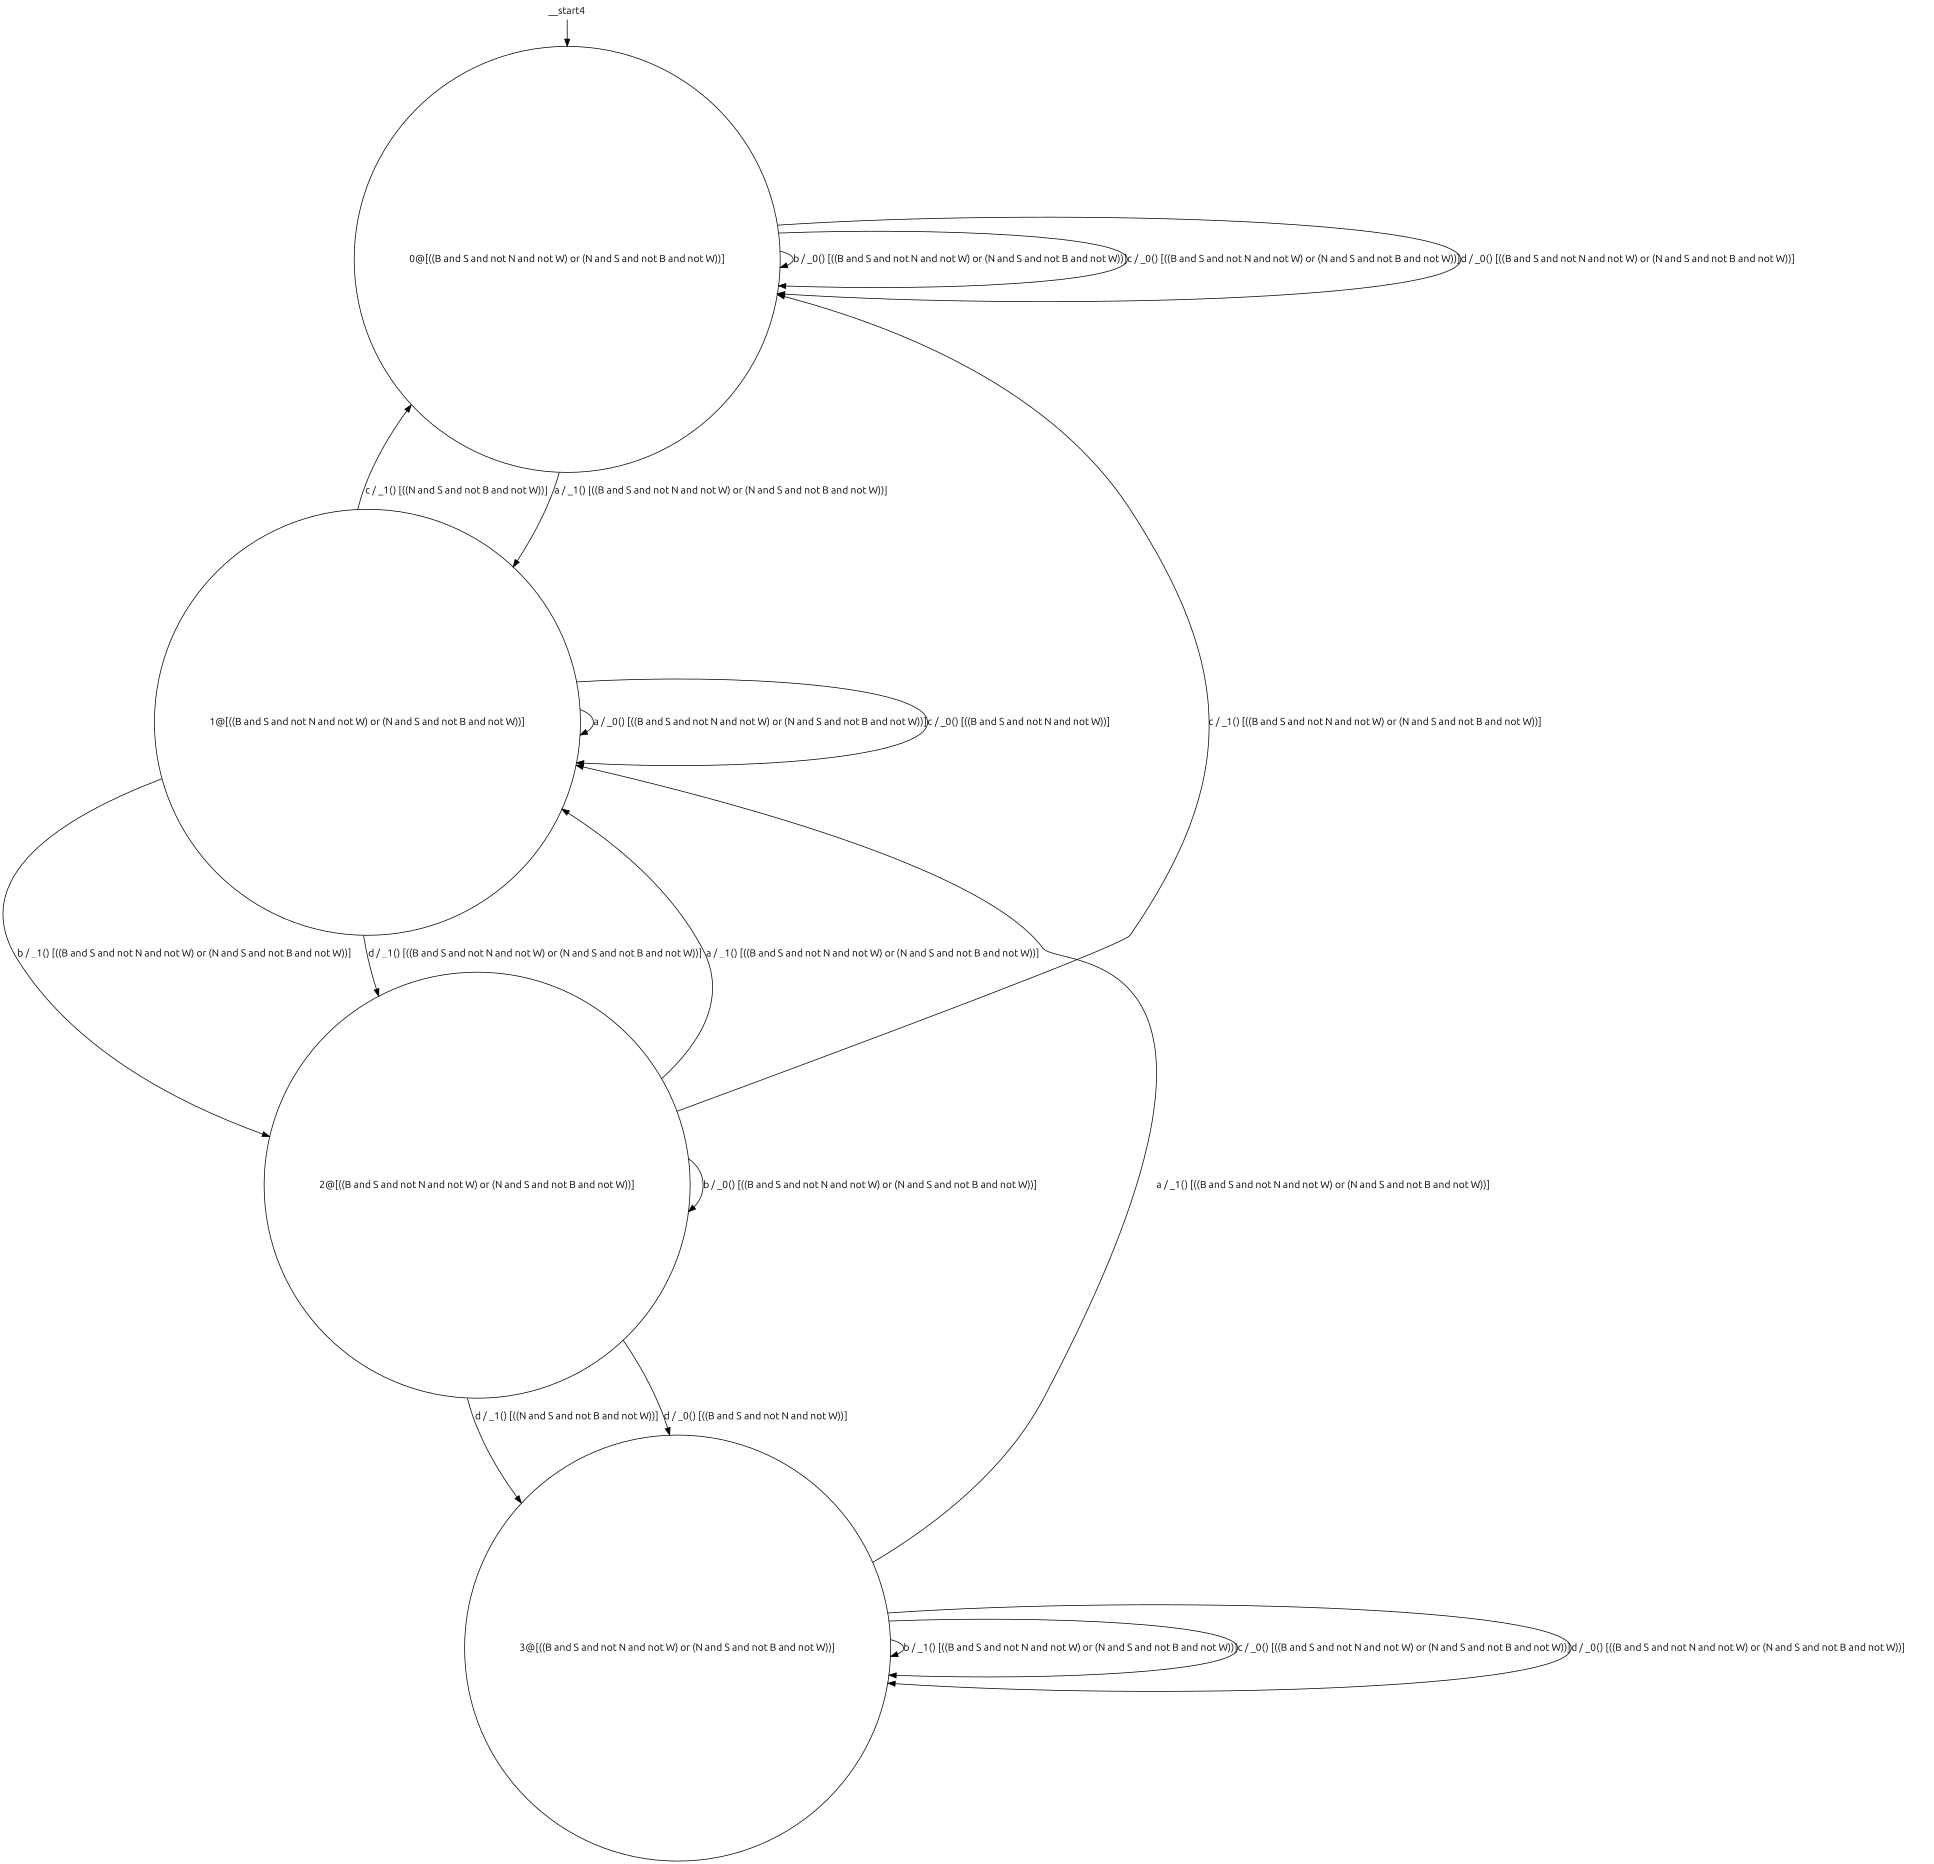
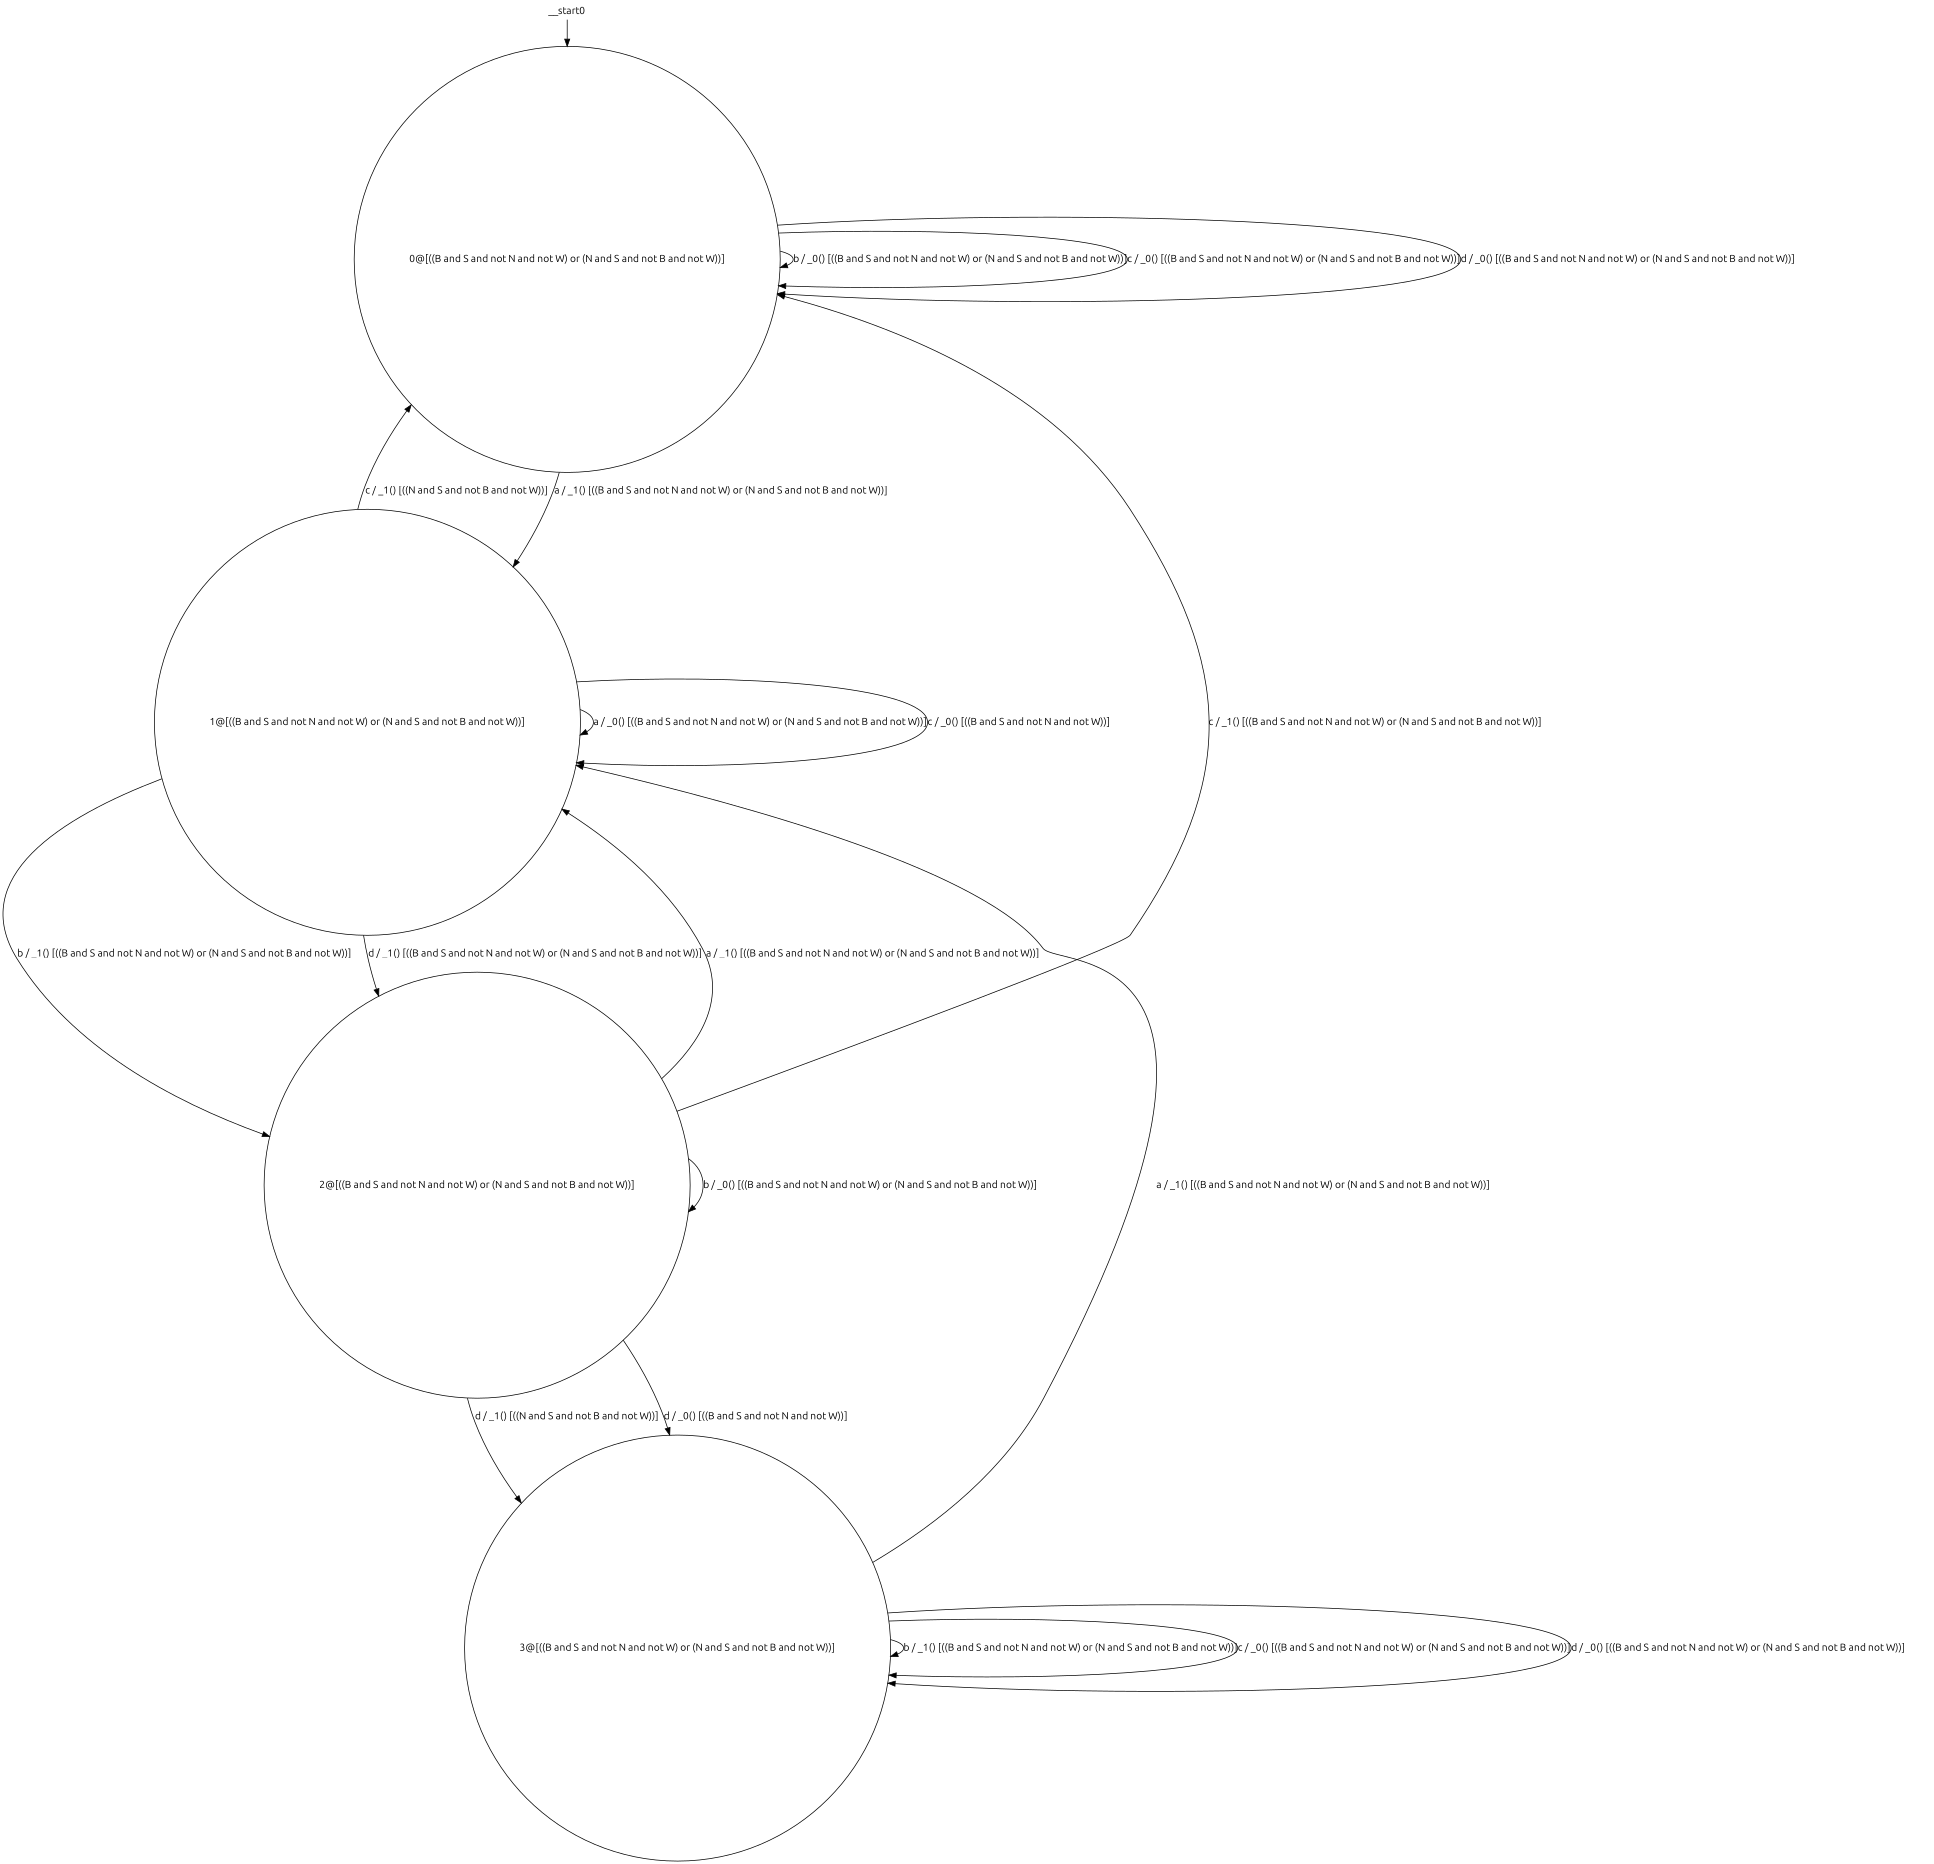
node "__start4": label "__start4" -> "__start0"
